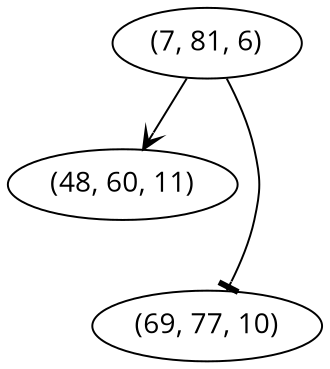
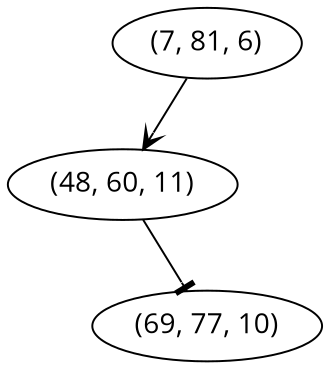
edge "(7, 81, 6)" -> "(69, 77, 10)": now "(48, 60, 11)" -> "(69, 77, 10)"
